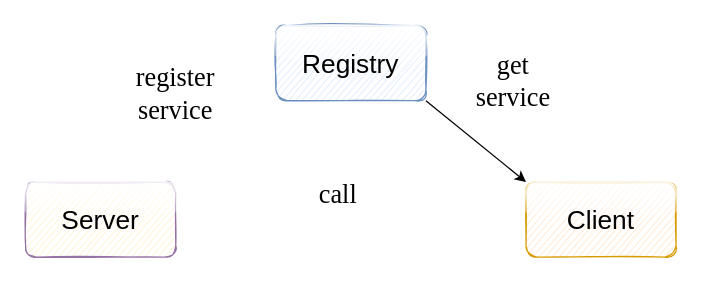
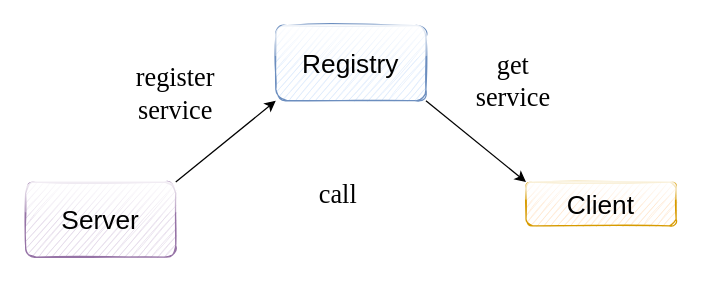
edge "Server" -> "Registry": added
node "Server": fillcolor #fff2cc -> #e1d5e7
node "Client": size 150x75 -> 150x44
